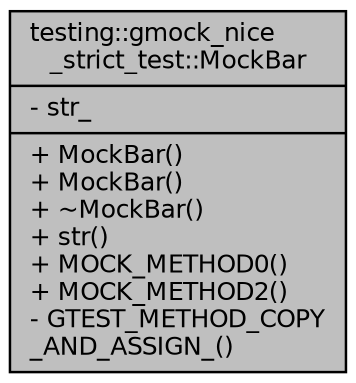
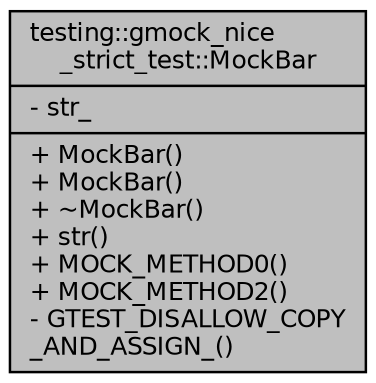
node "testing::gmock_nice": text "- GTEST_METHOD_COPY" -> "- GTEST_DISALLOW_COPY"
